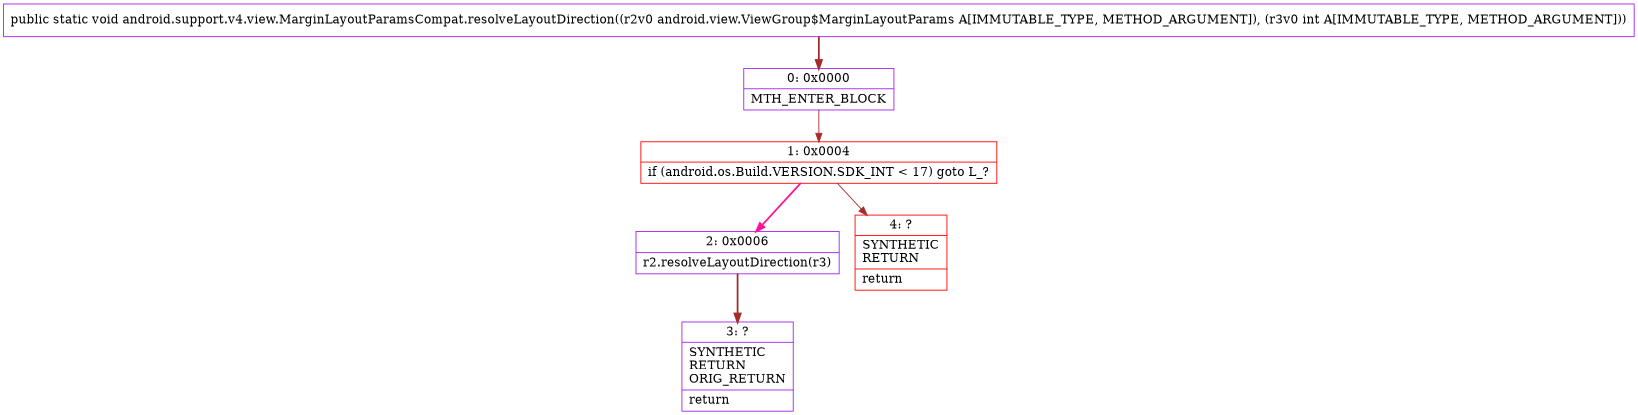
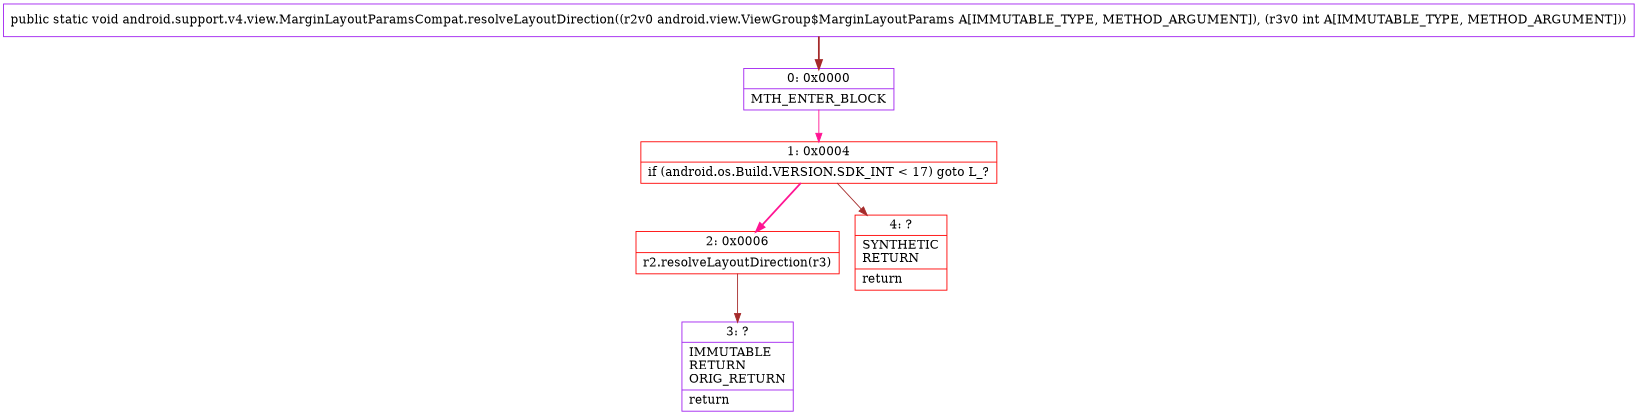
edge "0: 0x0000" -> "1: 0x0004": color brown -> deeppink
node "2: 0x0006": color purple -> red
edge "2: 0x0006" -> "3: ?": style bold -> solid
node "3: ?": text "SYNTHETIC" -> "IMMUTABLE"
